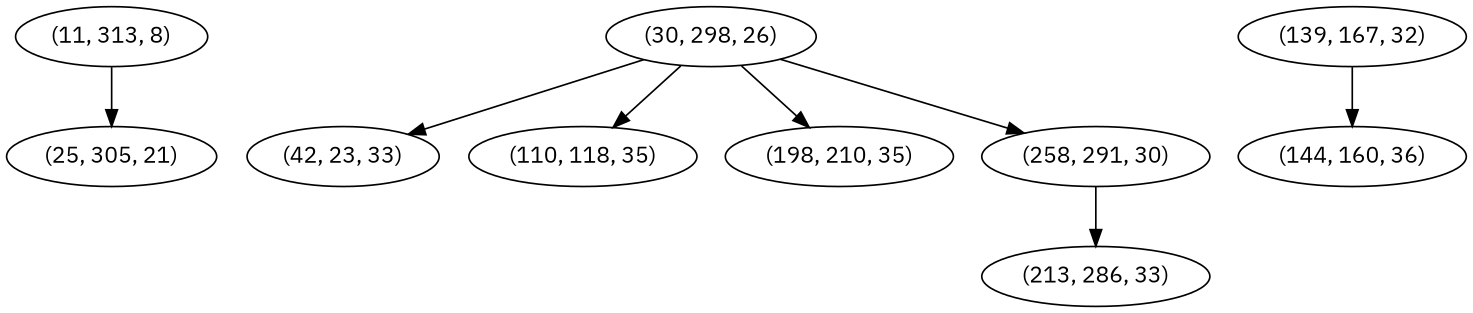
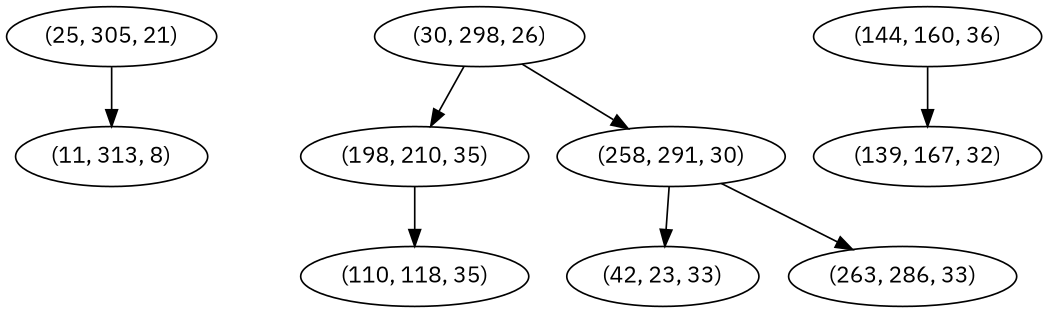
edge "(11, 313, 8)" -> "(25, 305, 21)": reversed
edge "(139, 167, 32)" -> "(144, 160, 36)": reversed
edge "(30, 298, 26)" -> "(110, 118, 35)": now "(198, 210, 35)" -> "(110, 118, 35)"
edge "(30, 298, 26)" -> "(42, 23, 33)": now "(258, 291, 30)" -> "(42, 23, 33)"
node "(213, 286, 33)": label "(213, 286, 33)" -> "(263, 286, 33)"
